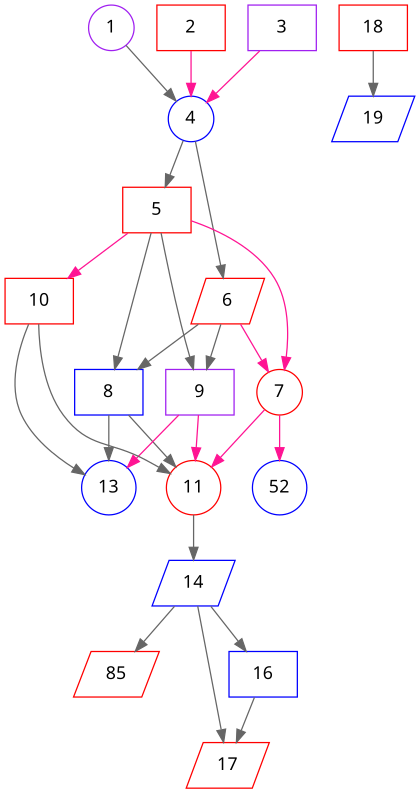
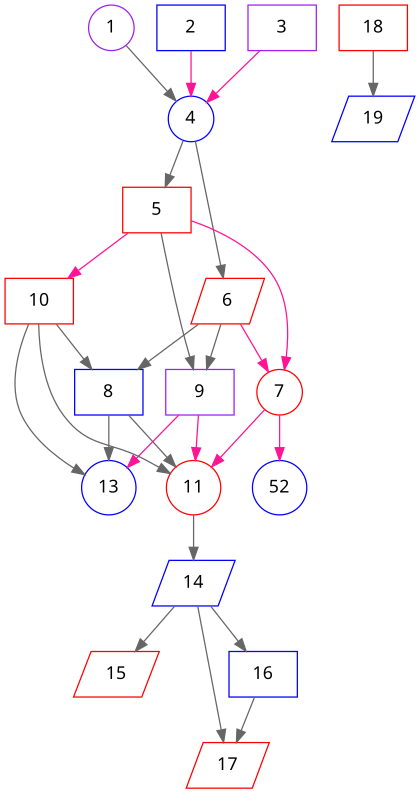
node "2": color red -> blue
edge "5" -> "8": now "10" -> "8"
node "85": label "85" -> "15"
